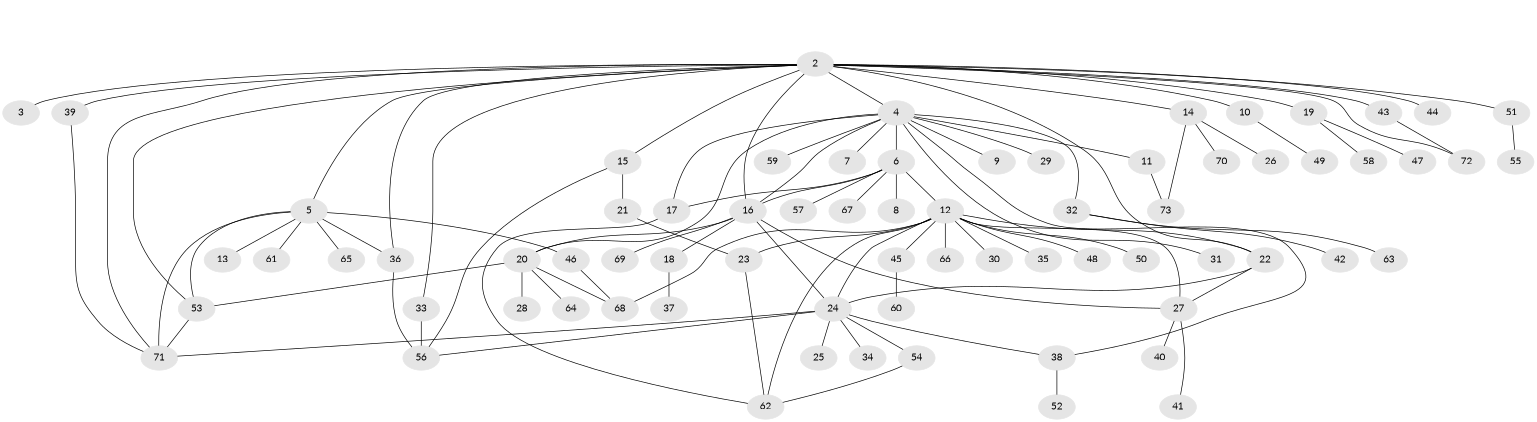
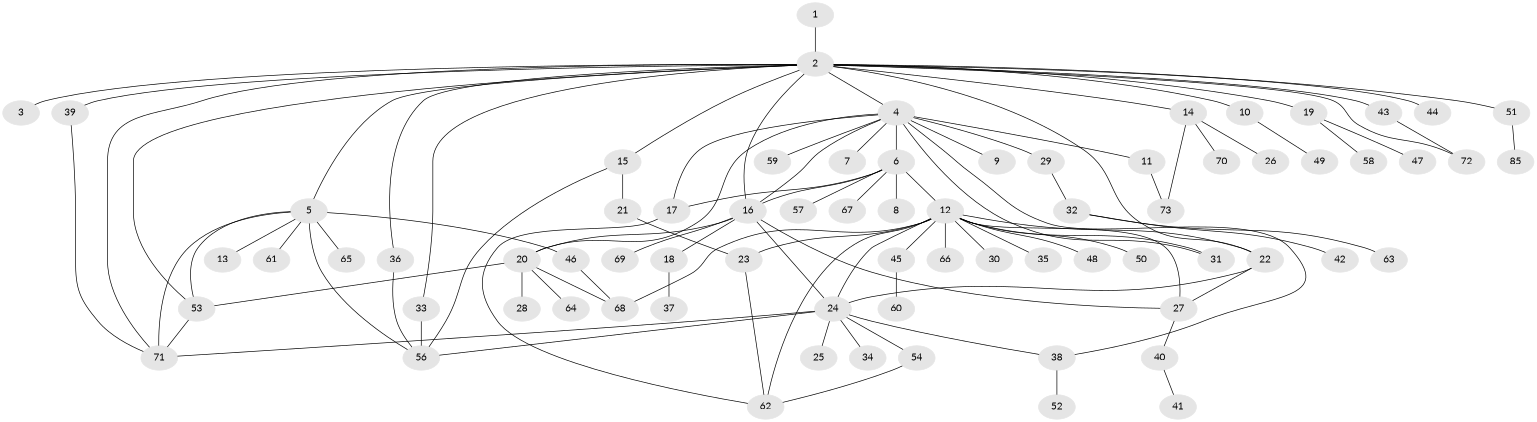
node "1": added
edge "4" -- "32": now "29" -- "32"
node "55": label "55" -> "85"
edge "5" -- "36": now "5" -- "56"
edge "12" -- "31": added
edge "27" -- "41": now "40" -- "41"
